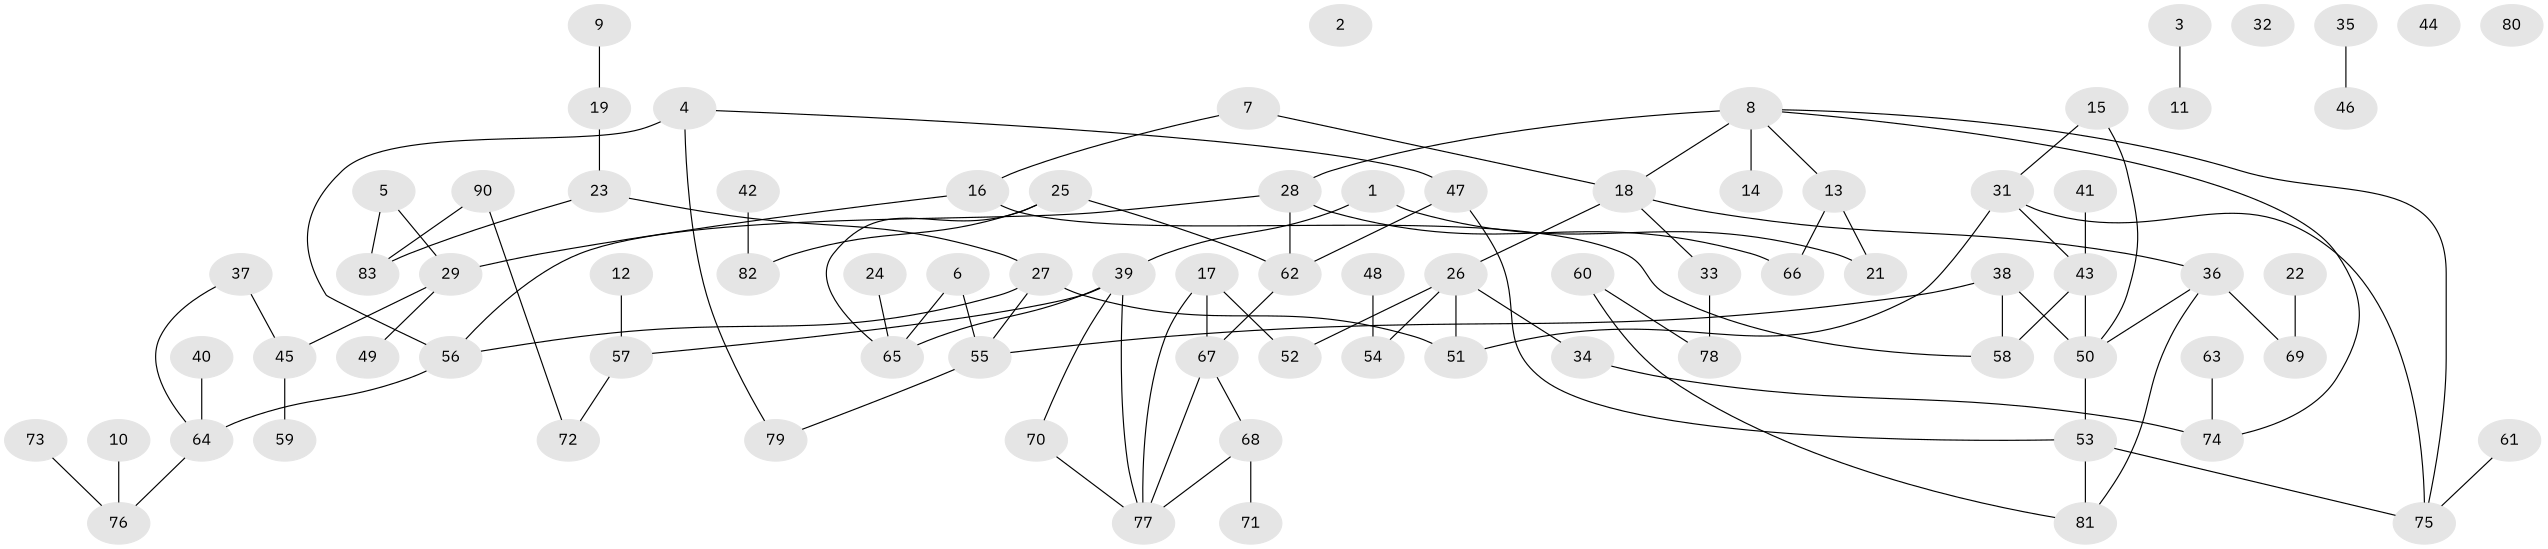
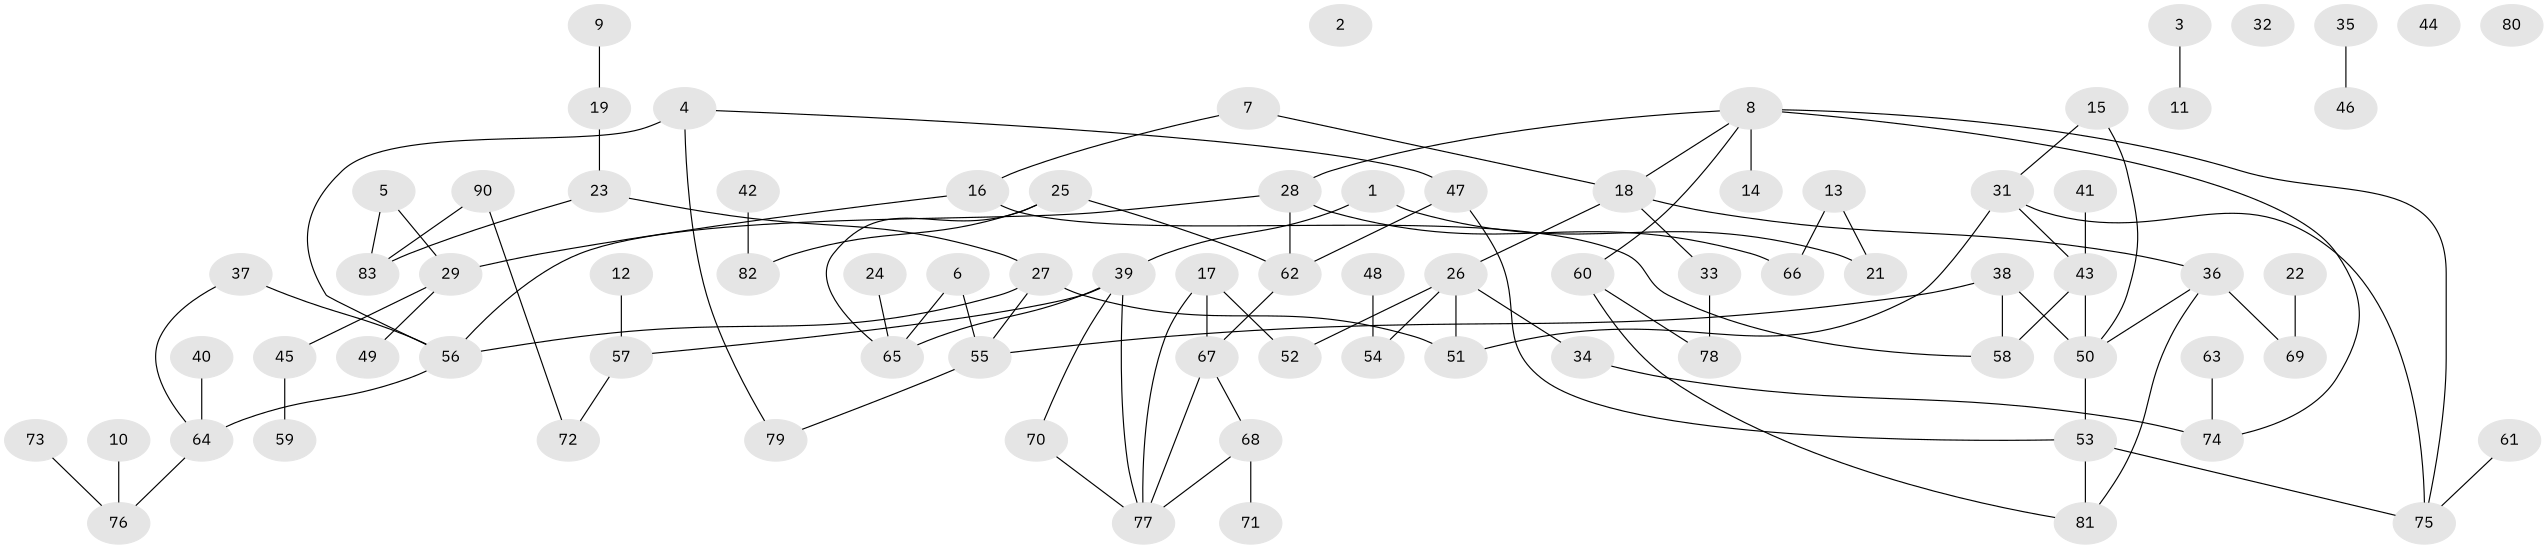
edge "8" -- "13": now "8" -- "60"
edge "37" -- "45": now "37" -- "56"
